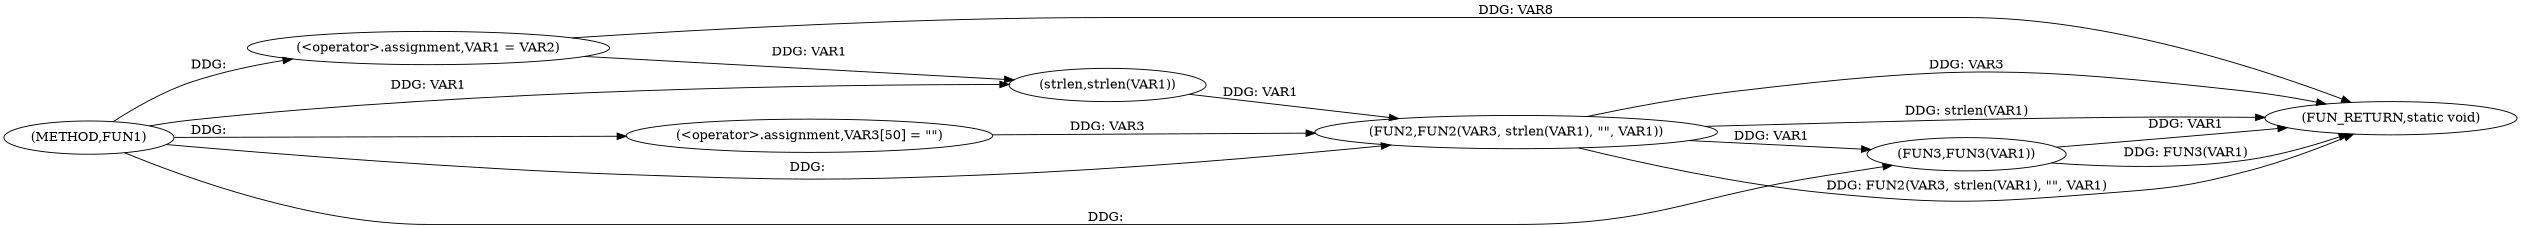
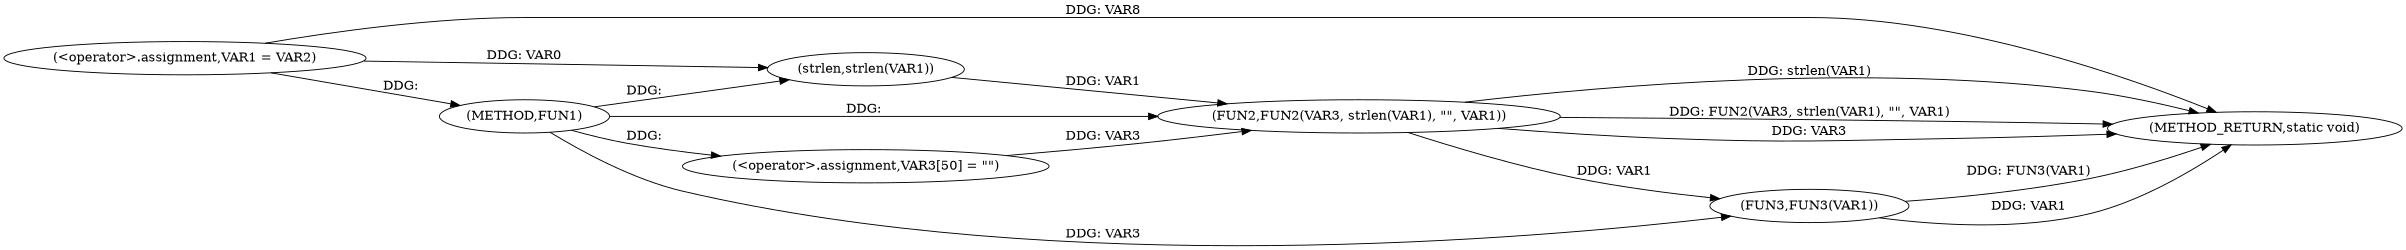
edge "(<operator>.assignment,VAR1 = VAR2)" -> "(strlen,strlen(VAR1))": label "DDG: VAR1" -> "DDG: VAR0"
edge "(METHOD,FUN1)" -> "(<operator>.assignment,VAR1 = VAR2)": reversed
edge "(METHOD,FUN1)" -> "(strlen,strlen(VAR1))": label "DDG: VAR1" -> "DDG: "
node "(FUN_RETURN,static void)": label "(FUN_RETURN,static void)" -> "(METHOD_RETURN,static void)"
edge "(METHOD,FUN1)" -> "(FUN3,FUN3(VAR1))": label "DDG: " -> "DDG: VAR3"
